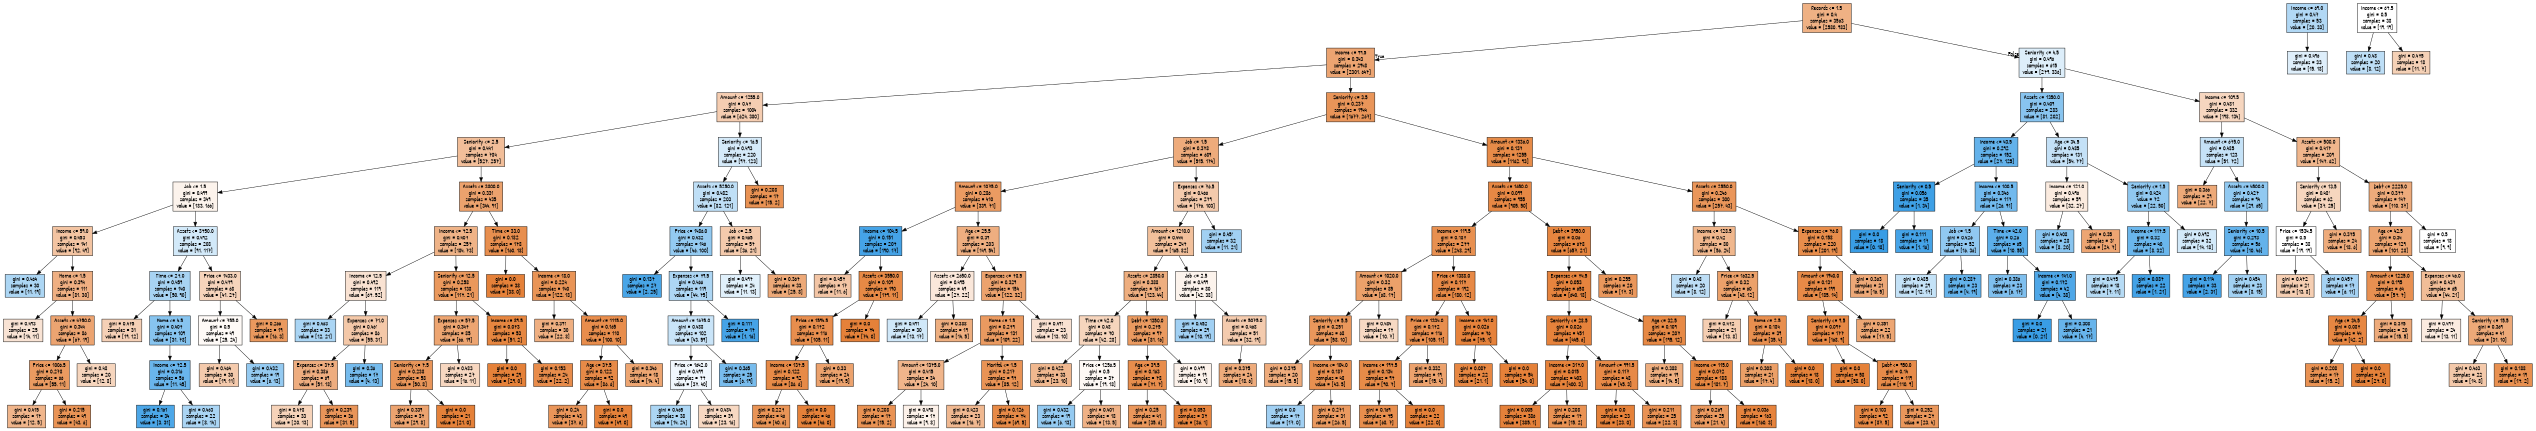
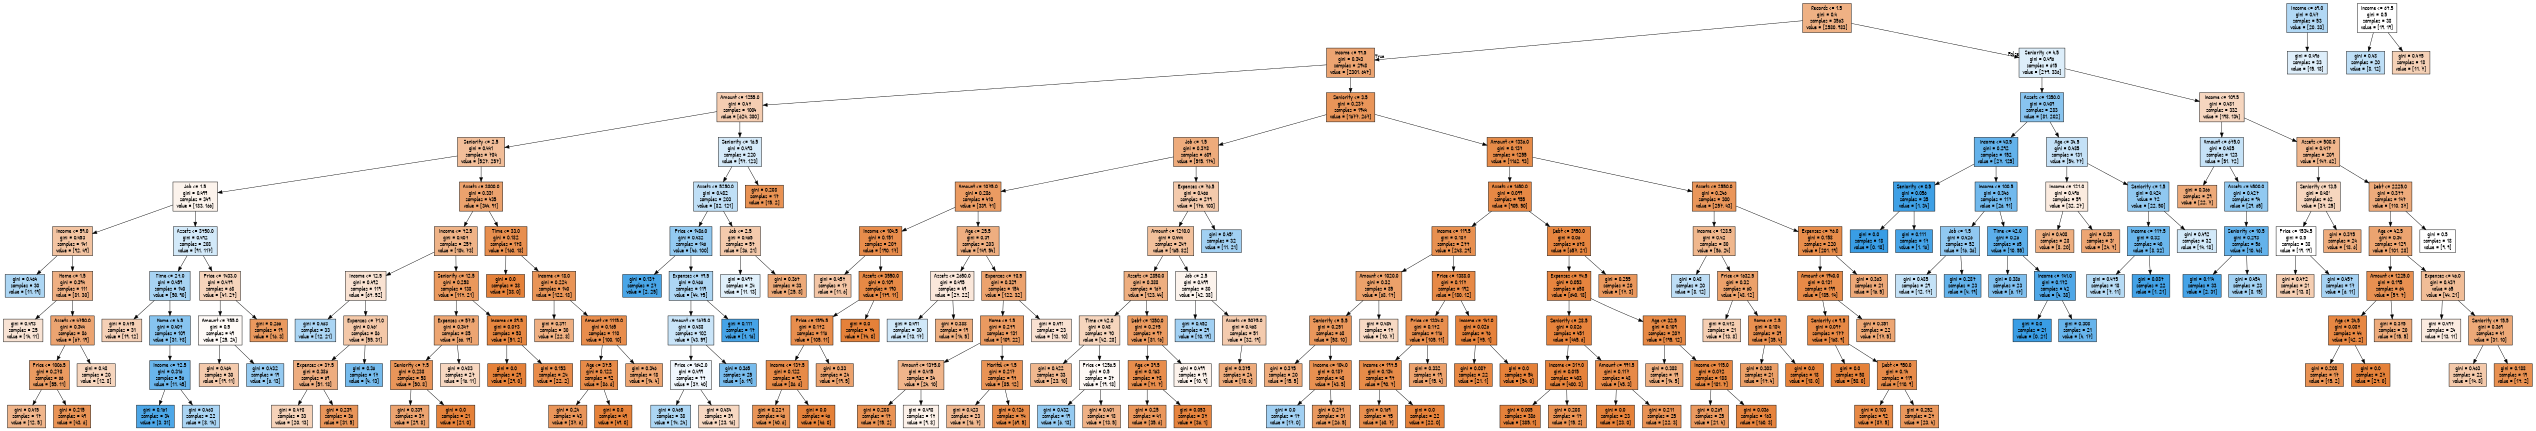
node "Income <= 104.5 gini = 0.151 samples = 207 value = [190, 17]": fillcolor #399de5ef -> #e58139e8
node "gini = 0.408 samples = 28 value = [8, 20]": fillcolor #399de599 -> #e58139a4
node "Expenses <= 46.0 gini = 0.437 samples = 65 value = [44, 21]": label "Expenses <= 46.0 gini = 0.437 samples = 65 value = [44, 21]" -> "Expenses <= 46.0 gini = 0.437 value = 65 value = [44, 21]"
